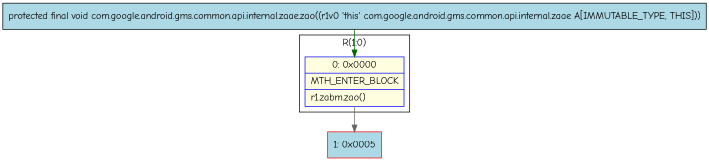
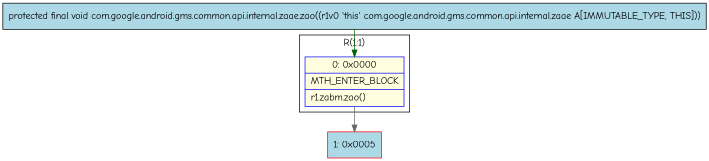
cluster "R(1:0)": label "R(1:0)" -> "R(1:1)"
